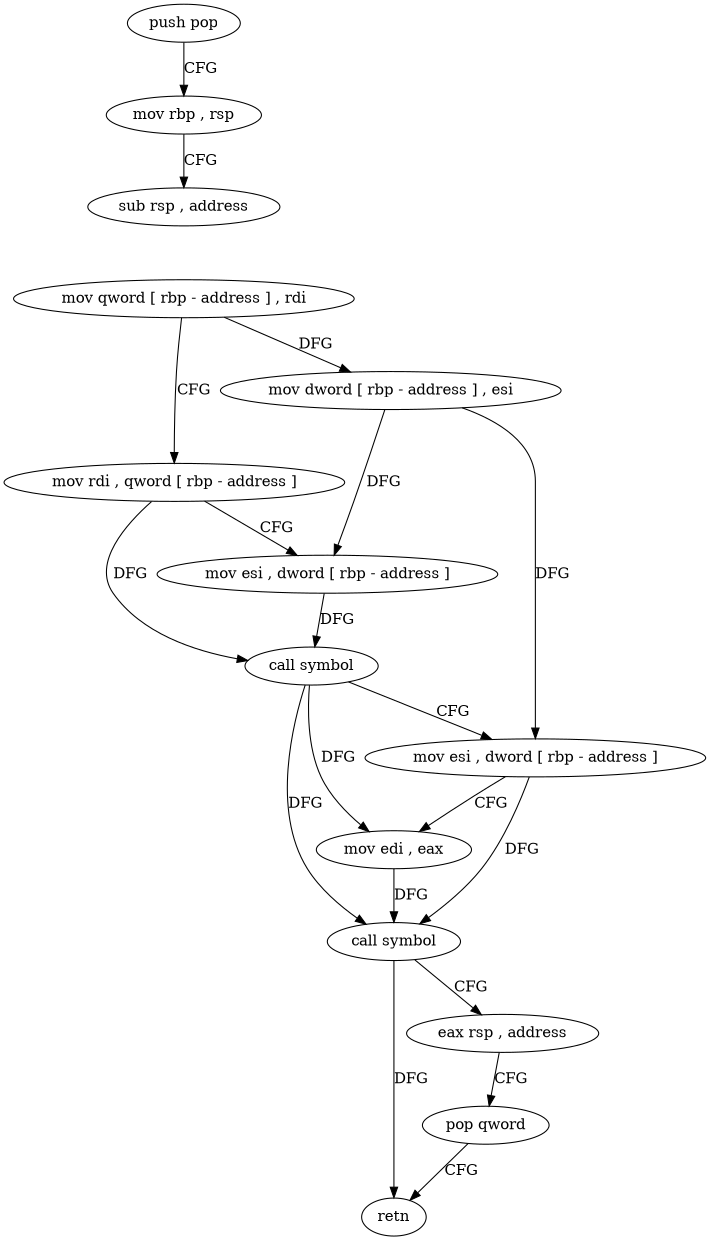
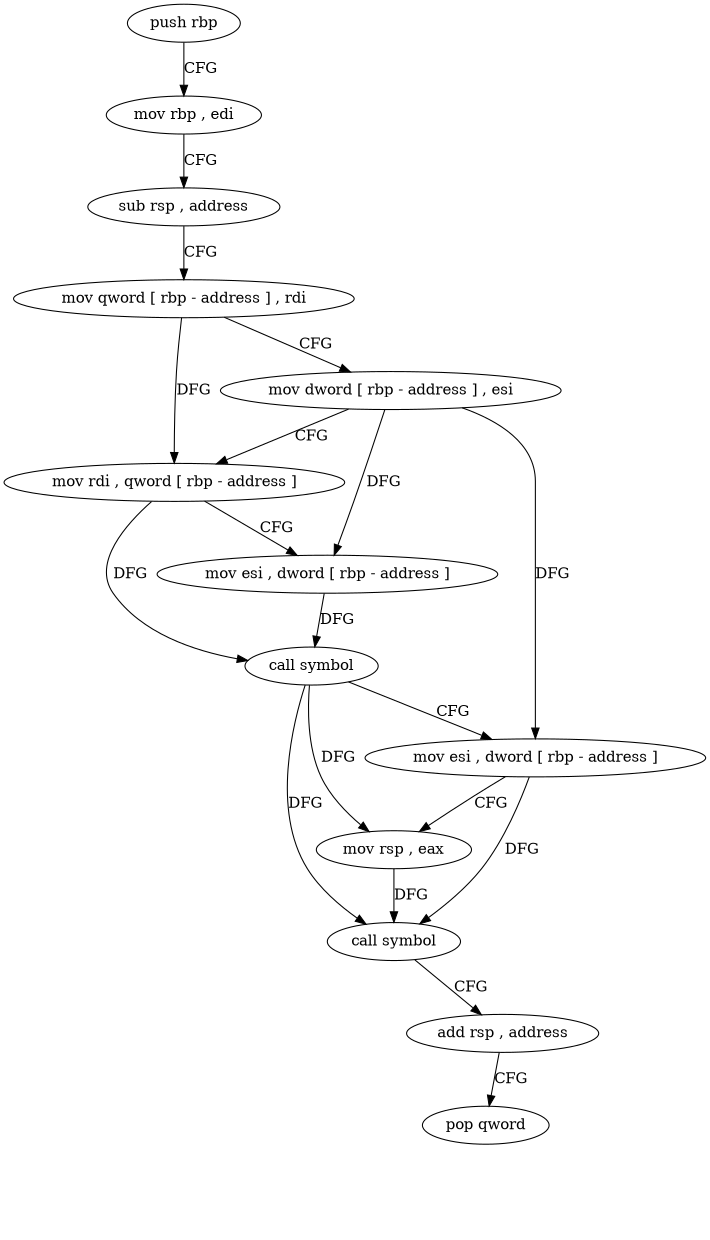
node "push pop": label "push pop" -> "push rbp"
node "mov rbp , rsp": label "mov rbp , rsp" -> "mov rbp , edi"
edge "sub rsp , address" -> "mov qword [ rbp - address ] , rdi": added, label "CFG"
edge "mov qword [ rbp - address ] , rdi" -> "mov dword [ rbp - address ] , esi": label "DFG" -> "CFG"
edge "mov qword [ rbp - address ] , rdi" -> "mov rdi , qword [ rbp - address ]": label "CFG" -> "DFG"
edge "mov dword [ rbp - address ] , esi" -> "mov rdi , qword [ rbp - address ]": added, label "CFG"
node "mov edi , eax": label "mov edi , eax" -> "mov rsp , eax"
node "eax rsp , address": label "eax rsp , address" -> "add rsp , address"
node "retn": removed
